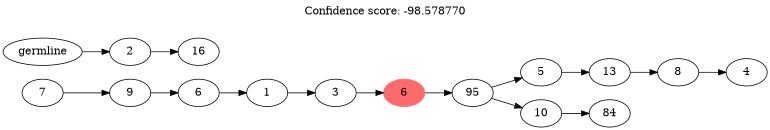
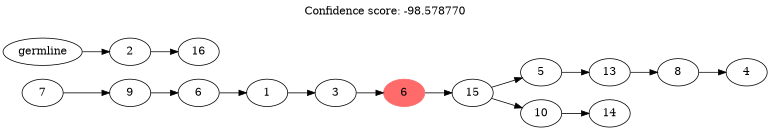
node "95": label "95" -> "15"
node "84": label "84" -> "14"
